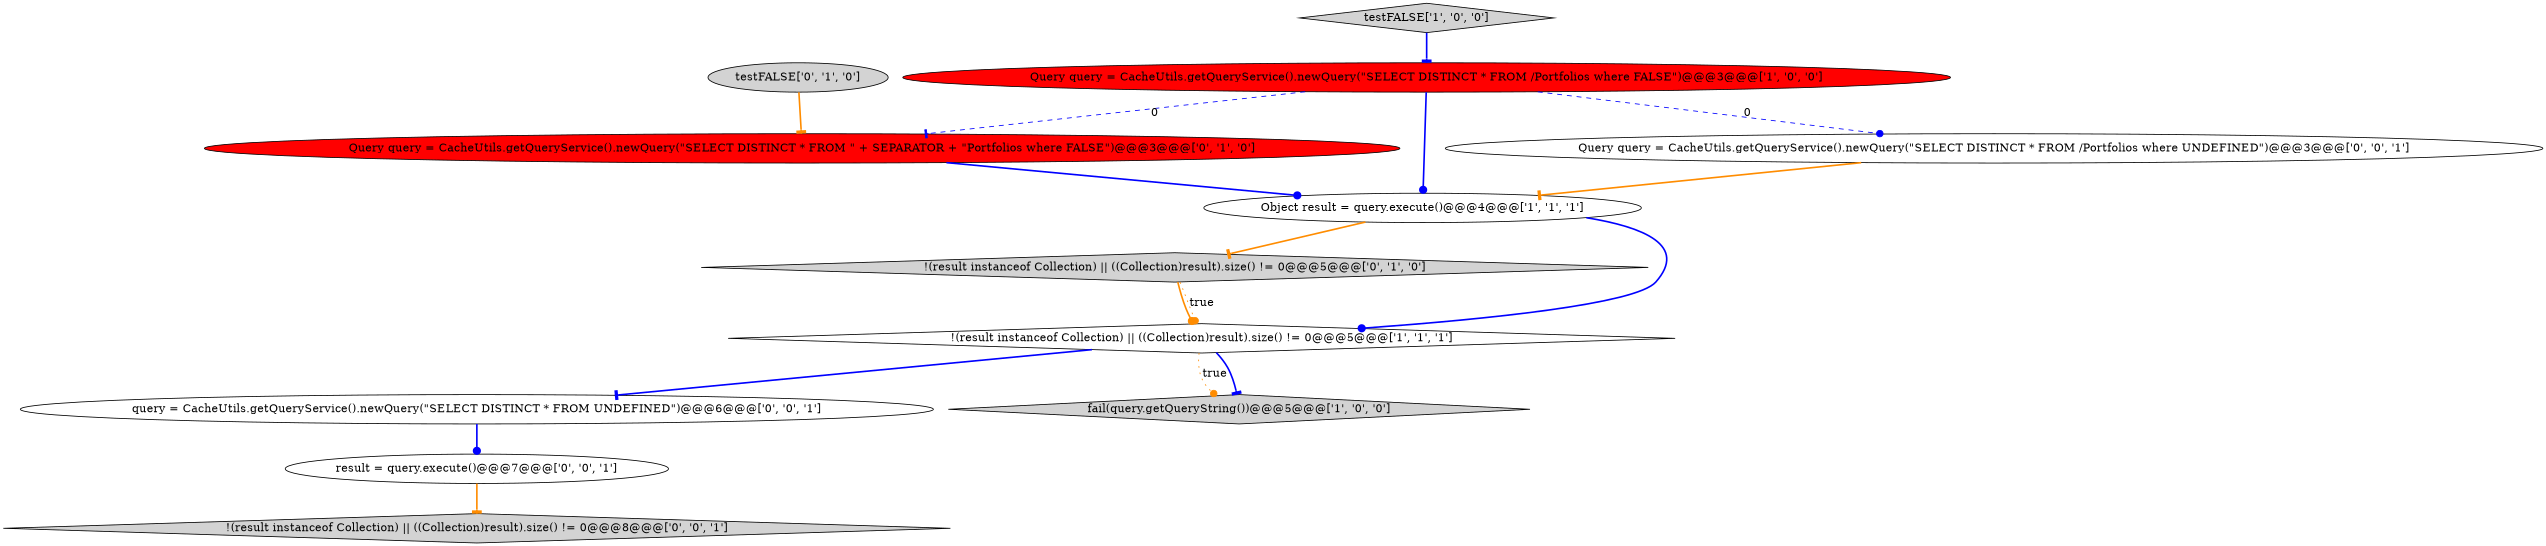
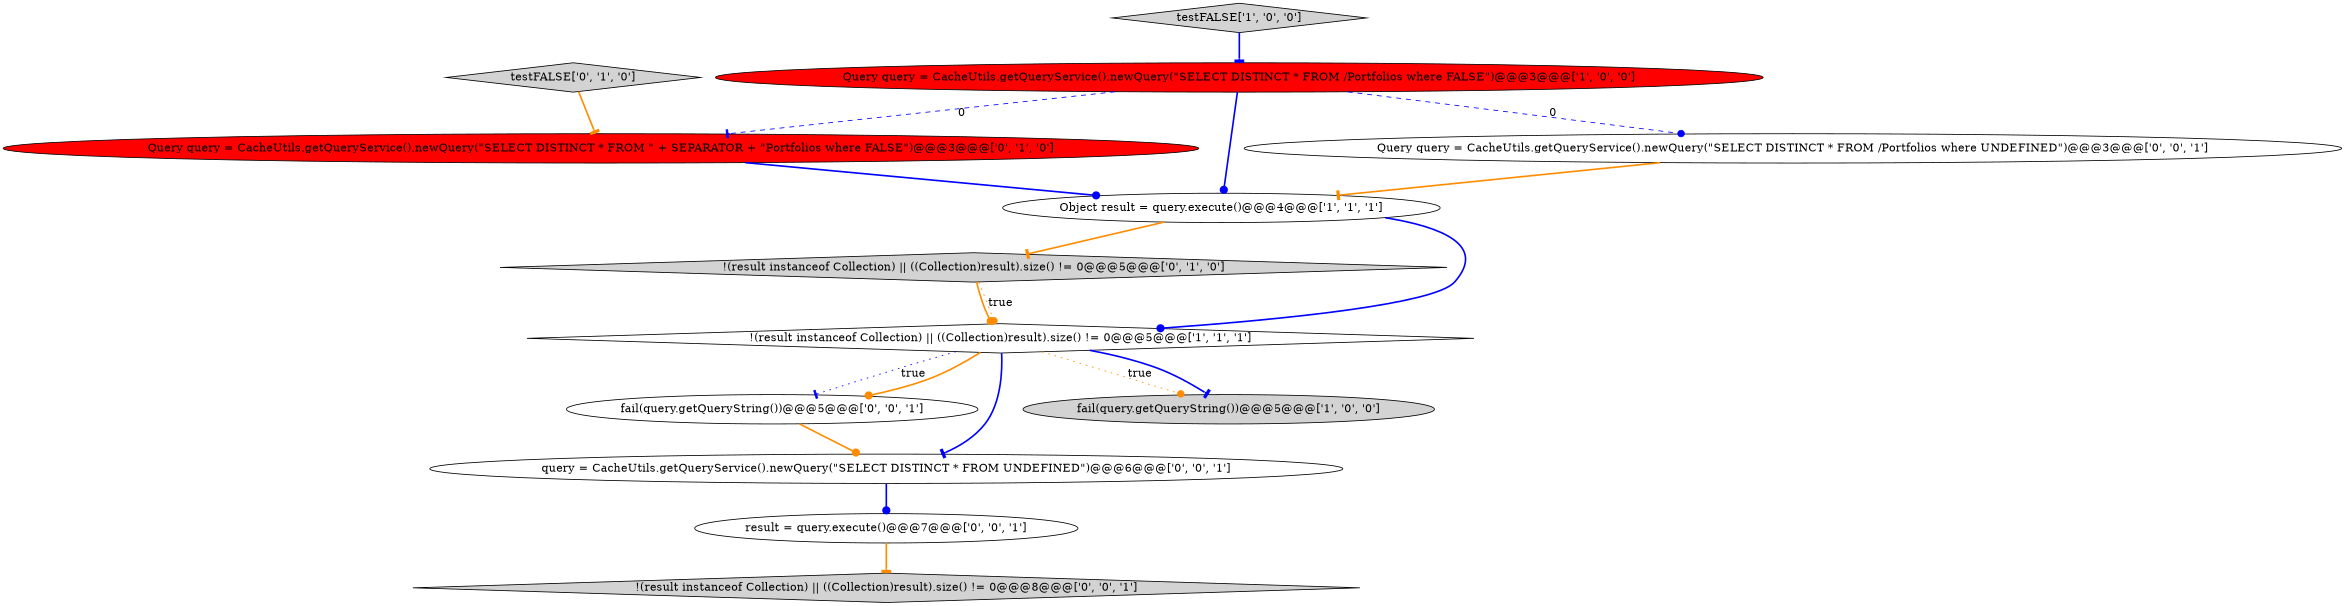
node "testFALSE['0', '1', '0']": shape ellipse -> diamond
node "fail(query.getQueryString())@@@5@@@['0', '0', '1']": added
node "fail(query.getQueryString())@@@5@@@['1', '0', '0']": shape diamond -> ellipse
